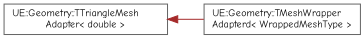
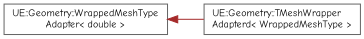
node "UE::Geometry::TTriangleMesh Adapter< double >": label "UE::Geometry::TTriangleMesh Adapter< double >" -> "UE::Geometry::WrappedMeshType Adapter< double >"
